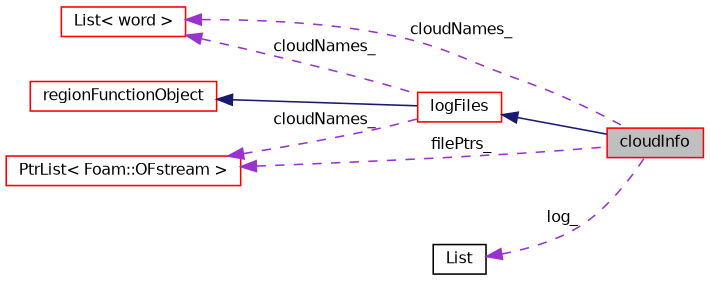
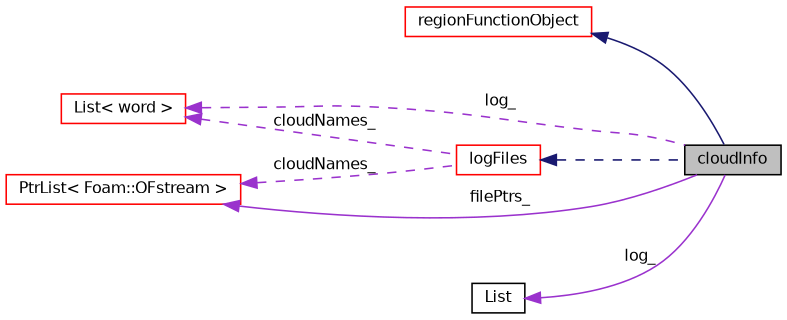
edge "cloudInfo" -> "List< word >": label " cloudNames_" -> " log_"
edge "logFiles" -> "regionFunctionObject": now "cloudInfo" -> "regionFunctionObject"
edge "cloudInfo" -> "logFiles": style solid -> dashed
node "cloudInfo": color red -> black
edge "cloudInfo" -> "PtrList< Foam::OFstream >": style dashed -> solid
edge "cloudInfo" -> "List": style dashed -> solid
